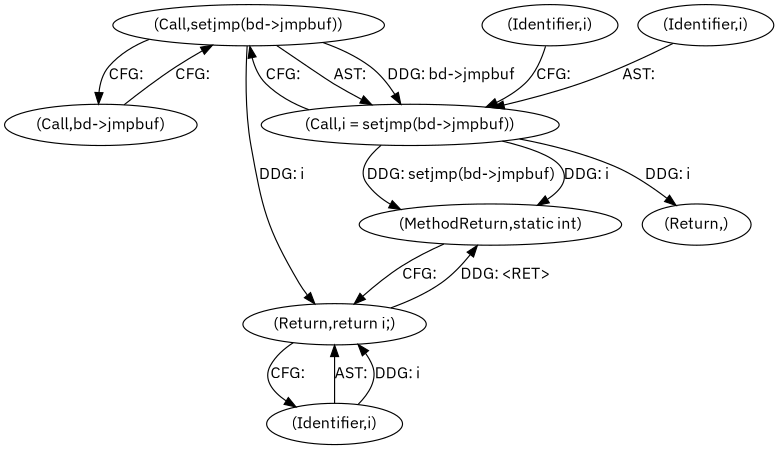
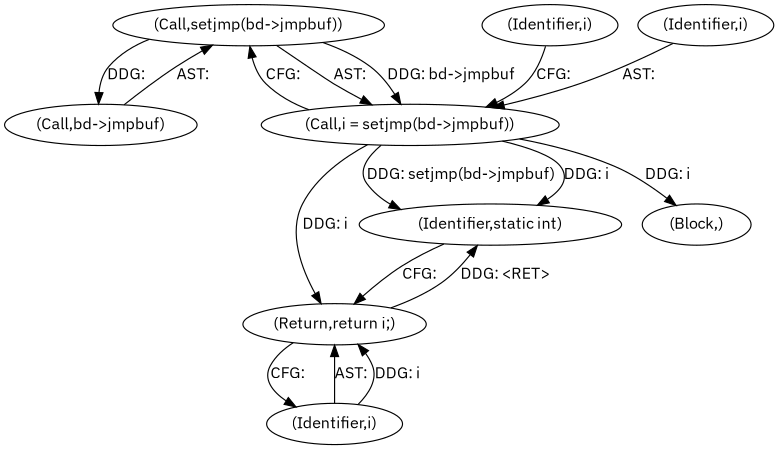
edge "(Call,setjmp(bd->jmpbuf))" -> "(Call,bd->jmpbuf)": label "CFG: " -> "DDG: "
edge "(Call,bd->jmpbuf)" -> "(Call,setjmp(bd->jmpbuf))": label "CFG: " -> "AST: "
edge "(Call,setjmp(bd->jmpbuf))" -> "(Return,return i;)": now "(Call,i = setjmp(bd->jmpbuf))" -> "(Return,return i;)"
node "(MethodReturn,static int)": label "(MethodReturn,static int)" -> "(Identifier,static int)"
node "(Return,)": label "(Return,)" -> "(Block,)"
